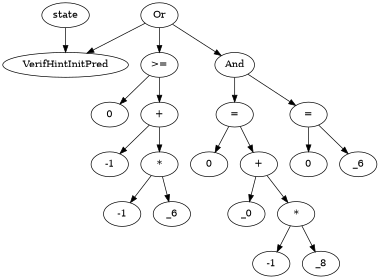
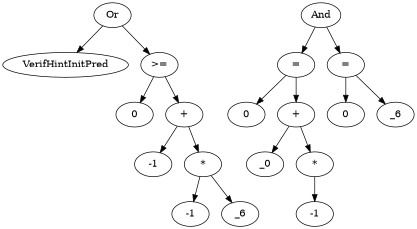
node "state": removed
edge "Or" -> "And": removed
node "_8": removed
